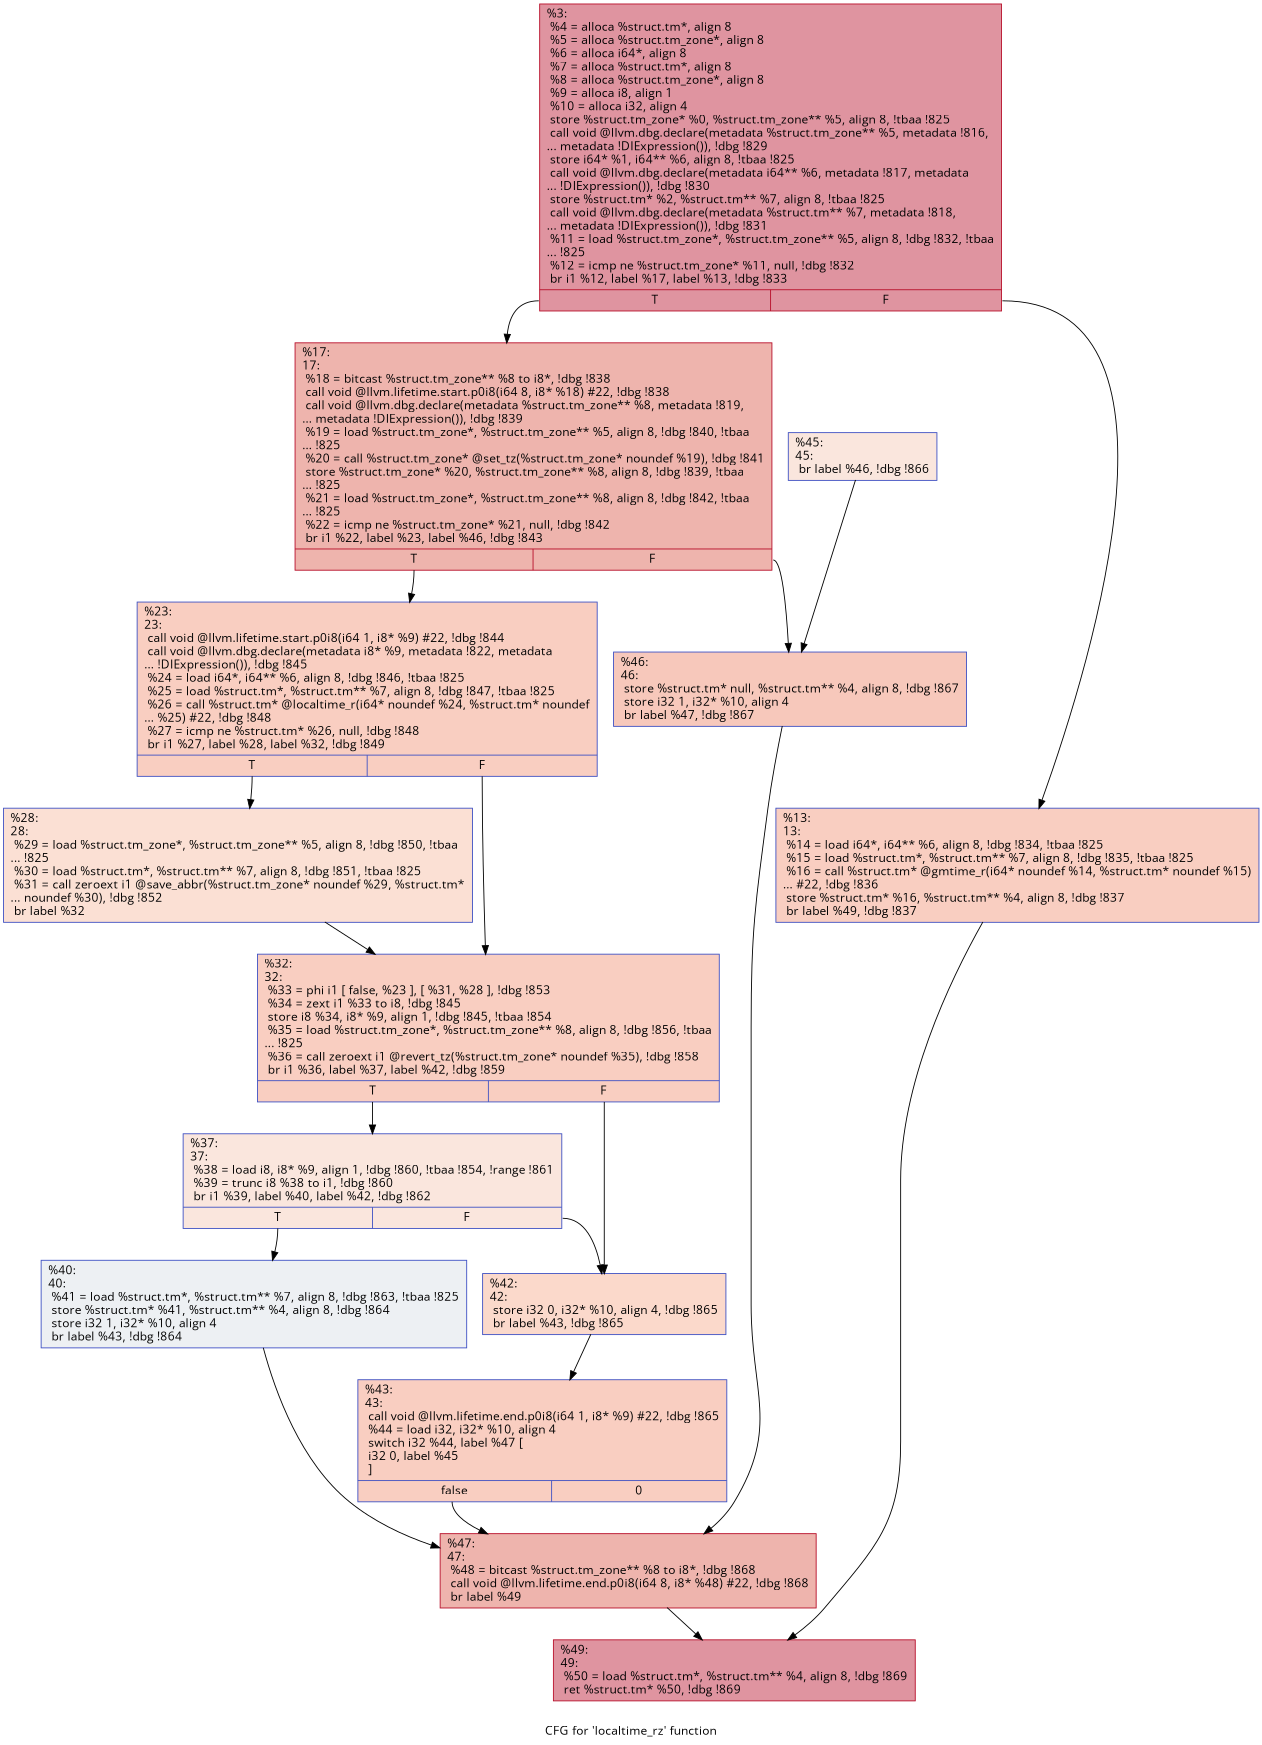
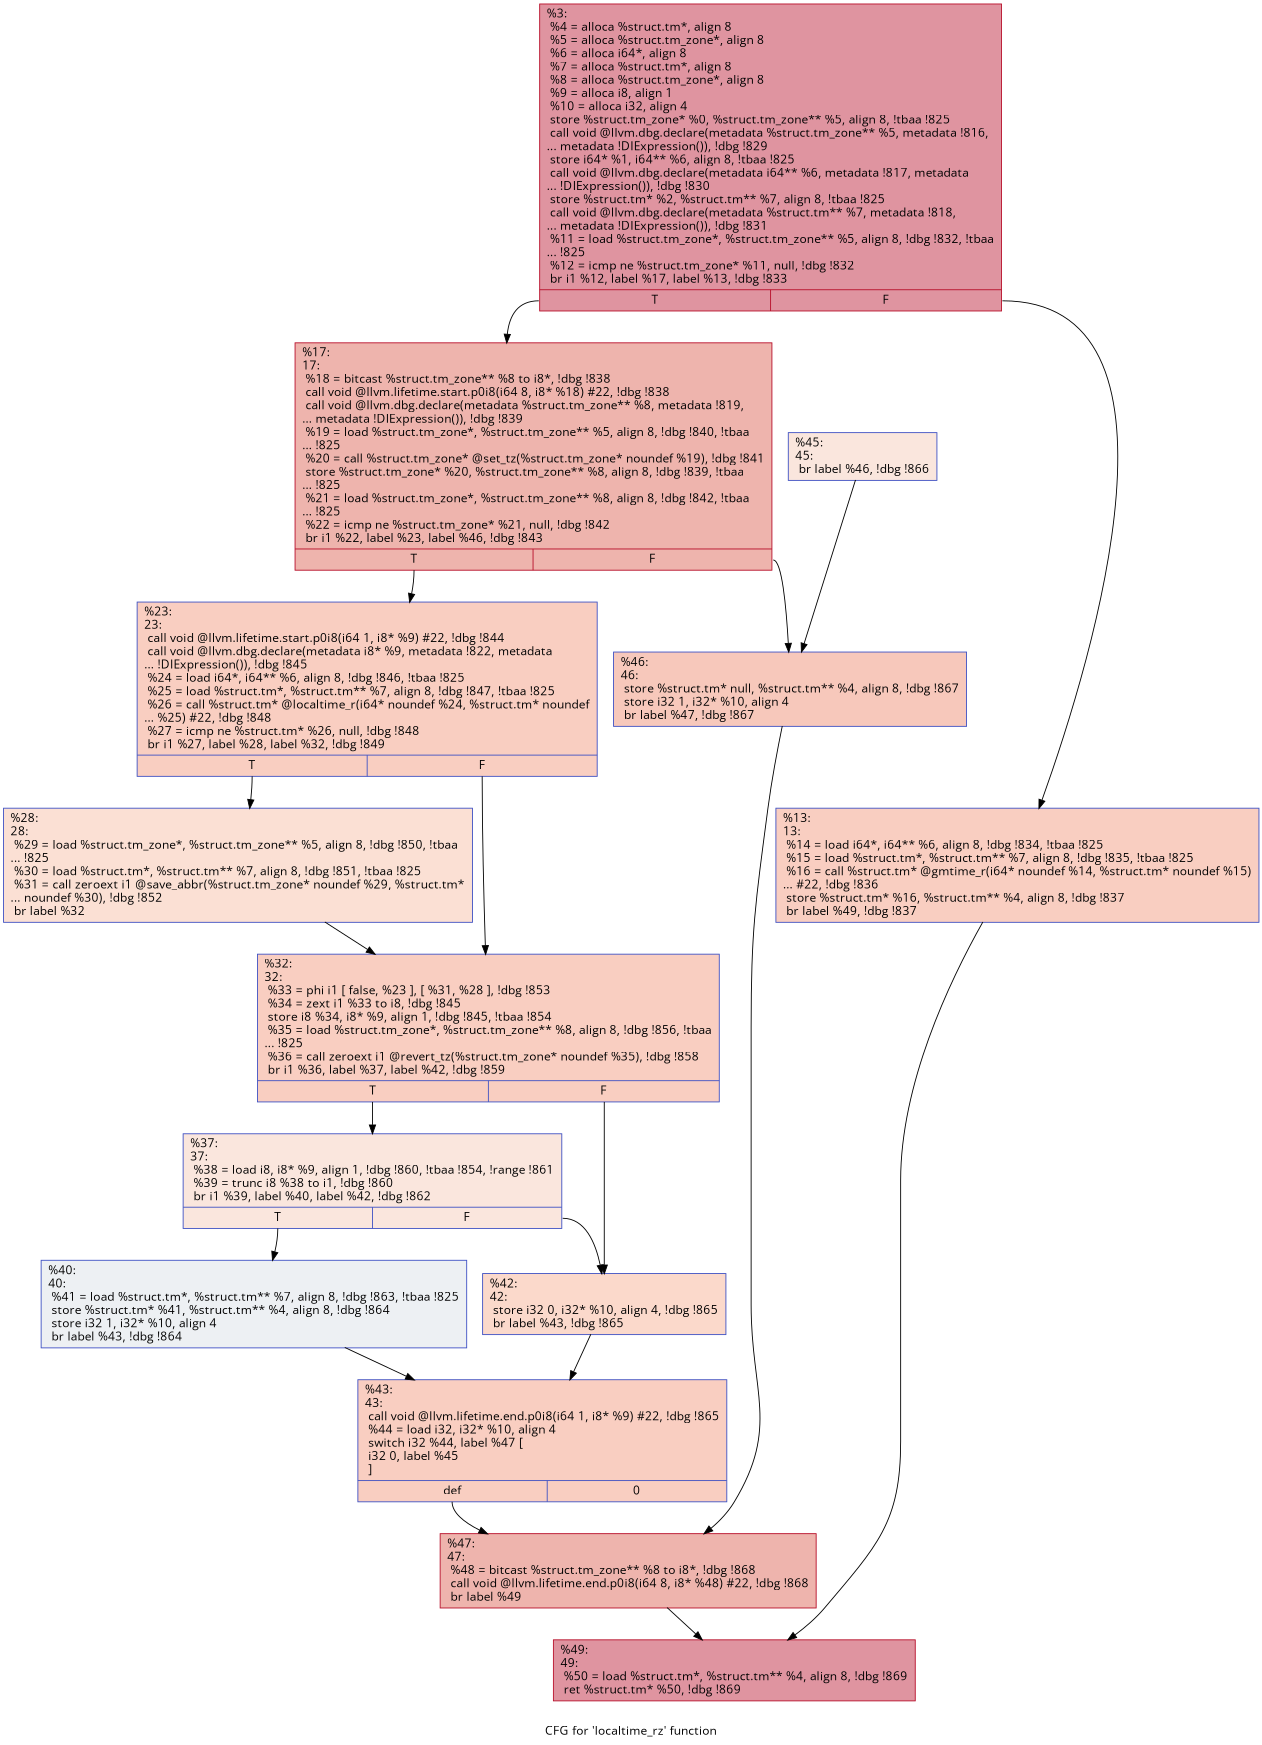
edge "%40:" -> "%47:": now "%40:" -> "%43:"
node "%43:": text "false" -> "def"
